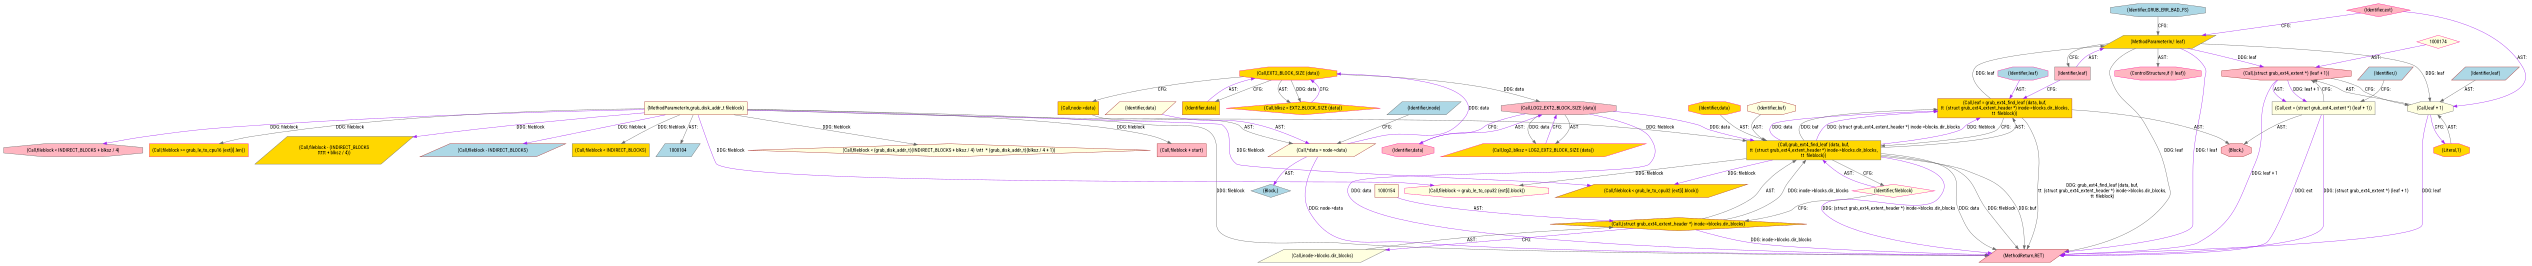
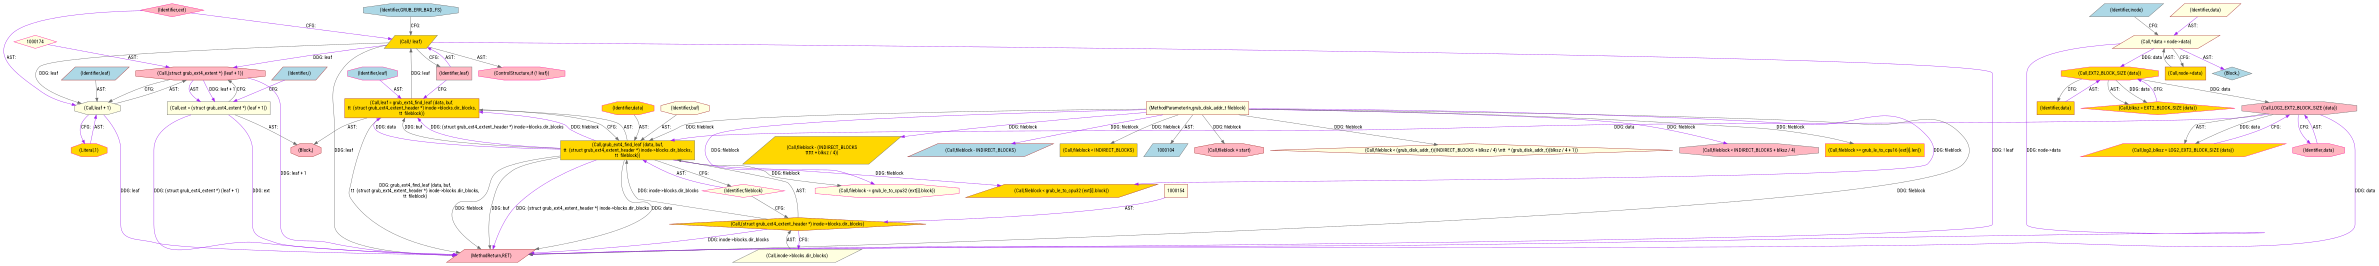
node "(MethodParameterIn,! leaf)": label "(MethodParameterIn,! leaf)" -> "(Call,! leaf)"
edge "(Call,EXT2_BLOCK_SIZE (data))" -> "(Call,node->data)": now "(Call,*data = node->data)" -> "(Call,node->data)"
edge "(Identifier,i)" -> "(Call,ext = (struct grub_ext4_extent *) (leaf + 1))": color gray40 -> purple
edge "(Literal,1)" -> "(Call,leaf + 1)": color gray40 -> purple
node "(Call,fileblock + start)": shape box -> octagon
